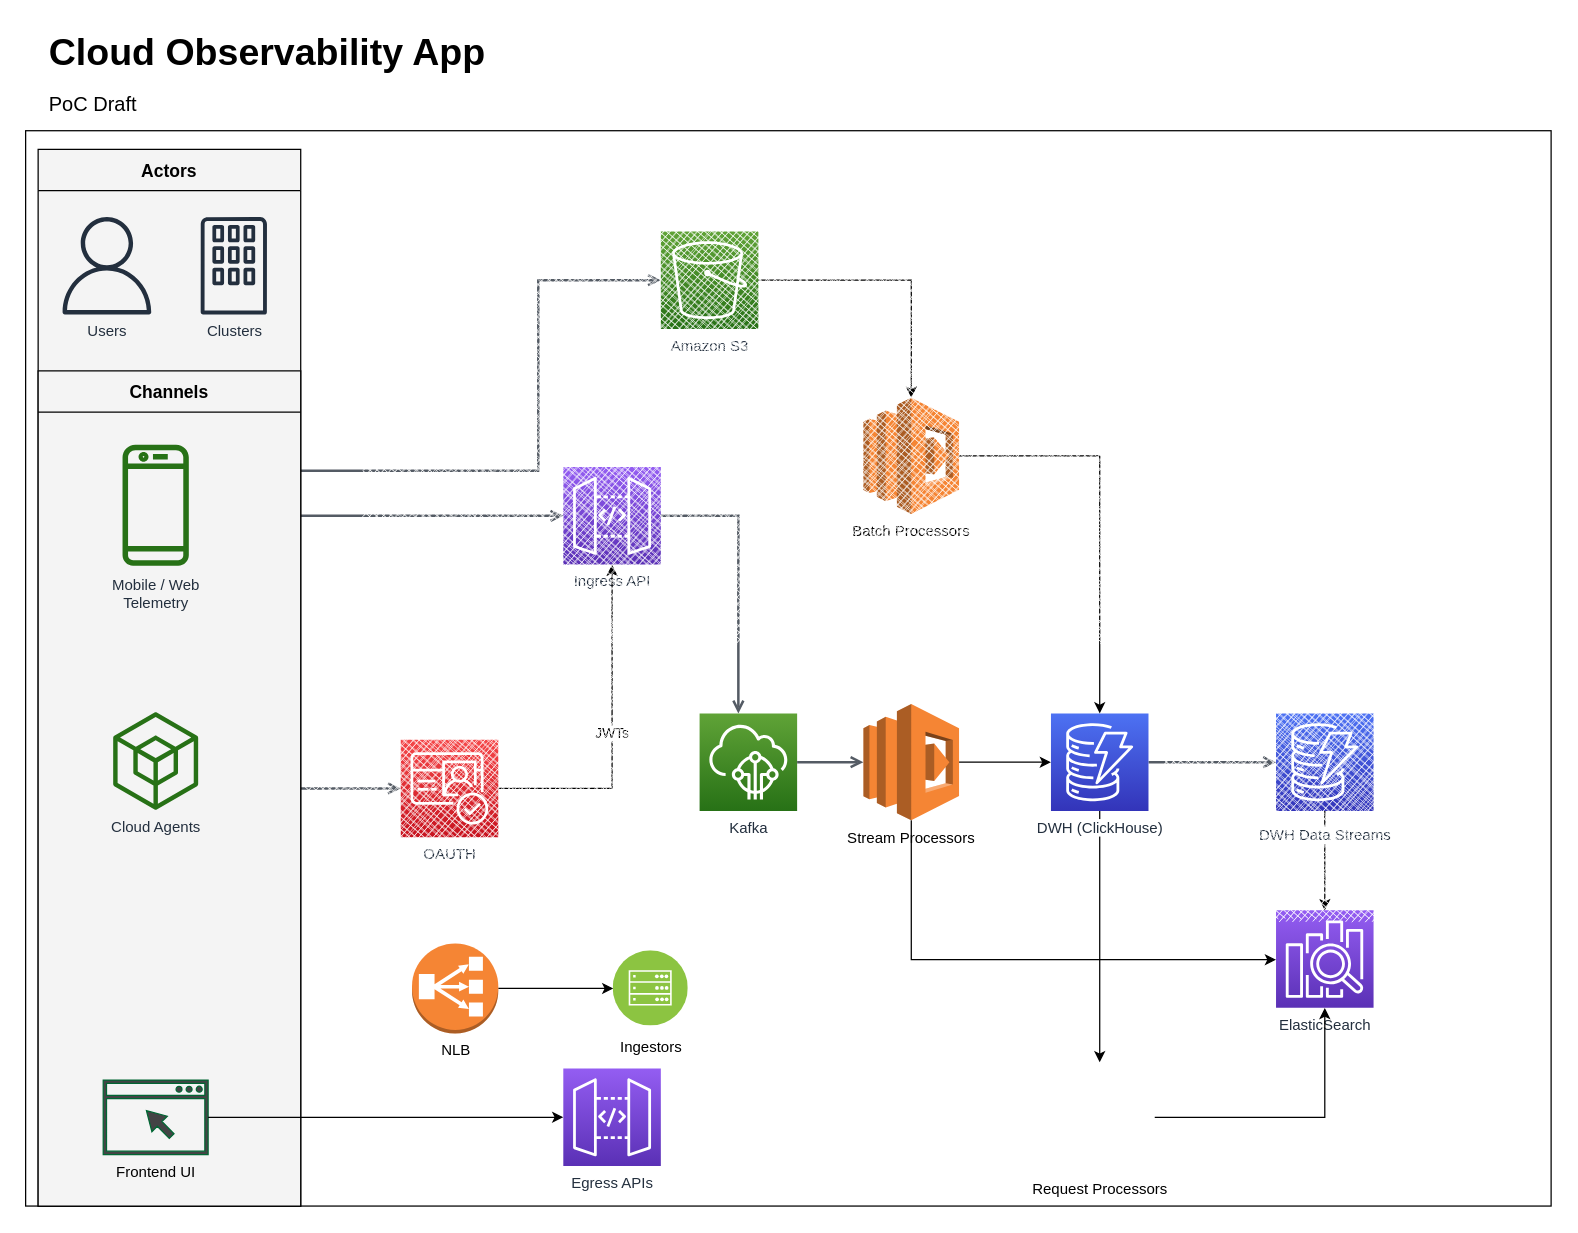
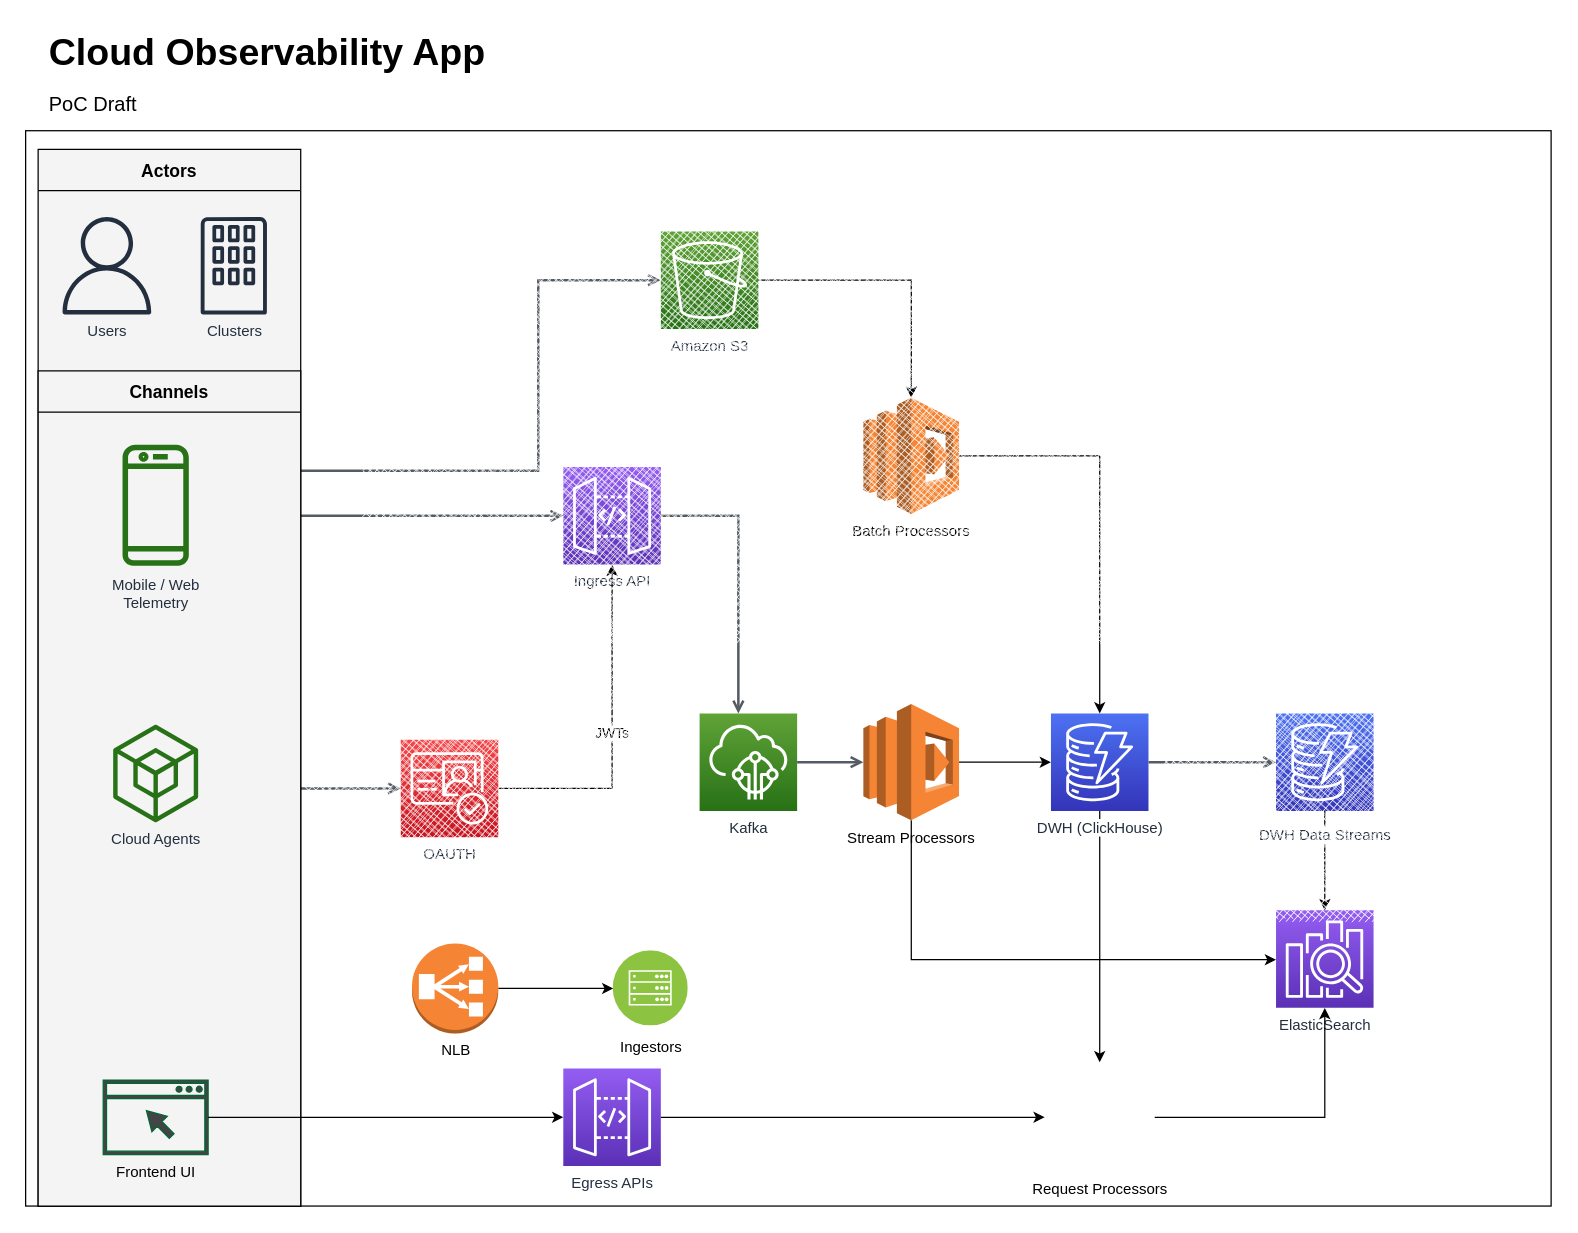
node "Cloud Agents": moved (156, 761) -> (156, 773)
edge "Egress APIs" -> "Request Processors": added
